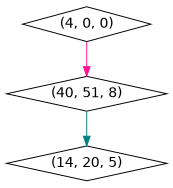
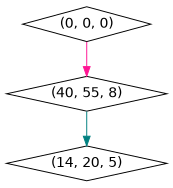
node "(4, 0, 0)": label "(4, 0, 0)" -> "(0, 0, 0)"
node "(40, 51, 8)": label "(40, 51, 8)" -> "(40, 55, 8)"
